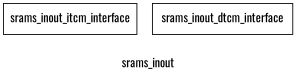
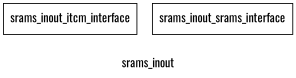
node "srams_inout_dtcm_interface": label "srams_inout_dtcm_interface" -> "srams_inout_srams_interface"
